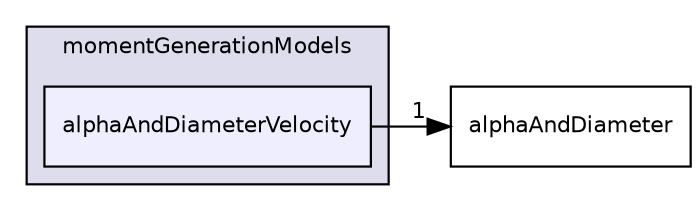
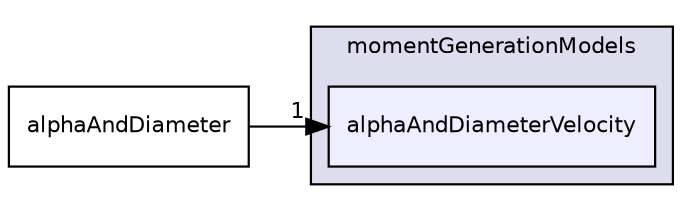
edge "alphaAndDiameterVelocity" -> "alphaAndDiameter": reversed
